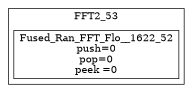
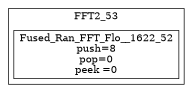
node "Fused_Ran_FFT_Flo__1622_52 push=0 pop=0 peek =0": label "Fused_Ran_FFT_Flo__1622_52 push=0 pop=0 peek =0" -> "Fused_Ran_FFT_Flo__1622_52 push=8 pop=0 peek =0"
